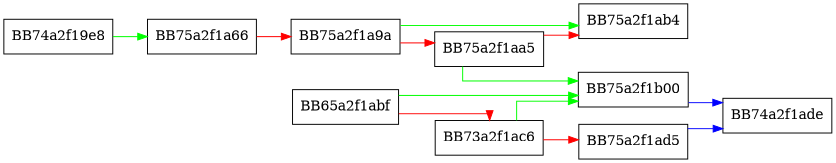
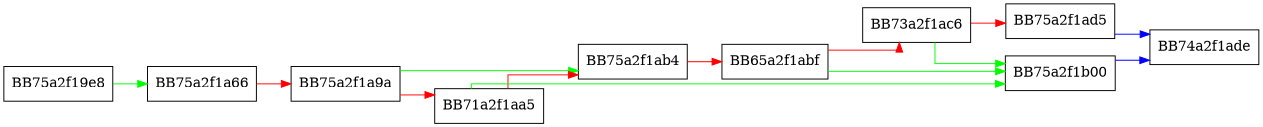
node "BB74a2f19e8": label "BB74a2f19e8" -> "BB75a2f19e8"
node "BB75a2f1aa5": label "BB75a2f1aa5" -> "BB71a2f1aa5"
edge "BB75a2f1ab4" -> "BB65a2f1abf": added
